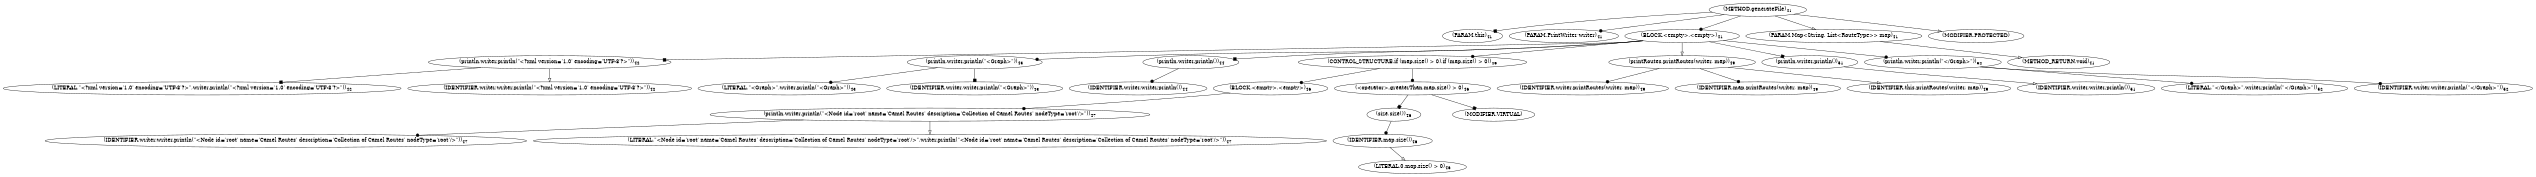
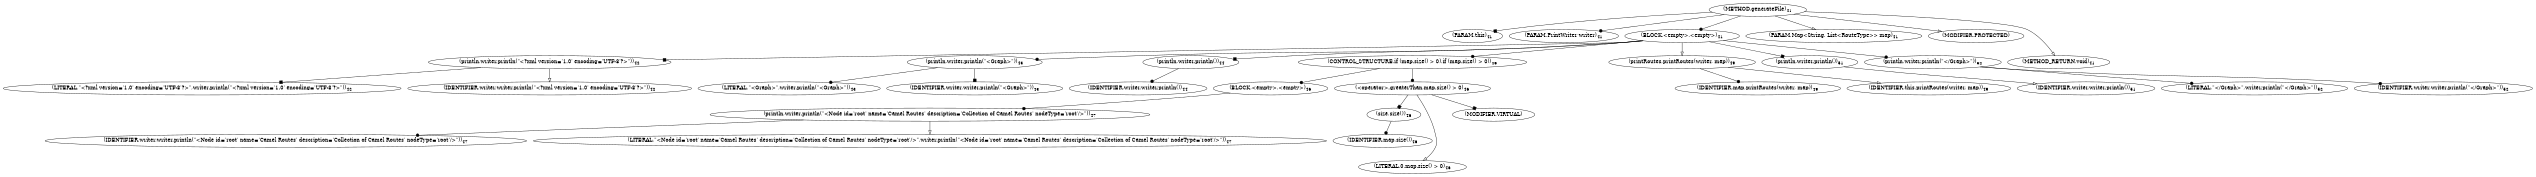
edge "(PARAM,Map<String, List<RouteType>> map)" -> "(METHOD_RETURN,void)": now "(METHOD,generateFile)" -> "(METHOD_RETURN,void)"
node "(IDENTIFIER,writer,printRoutes(writer, map))": removed
edge "(IDENTIFIER,map,size())" -> "(LITERAL,0,map.size() > 0)": now "(<operator>.greaterThan,map.size() > 0)" -> "(LITERAL,0,map.size() > 0)"
